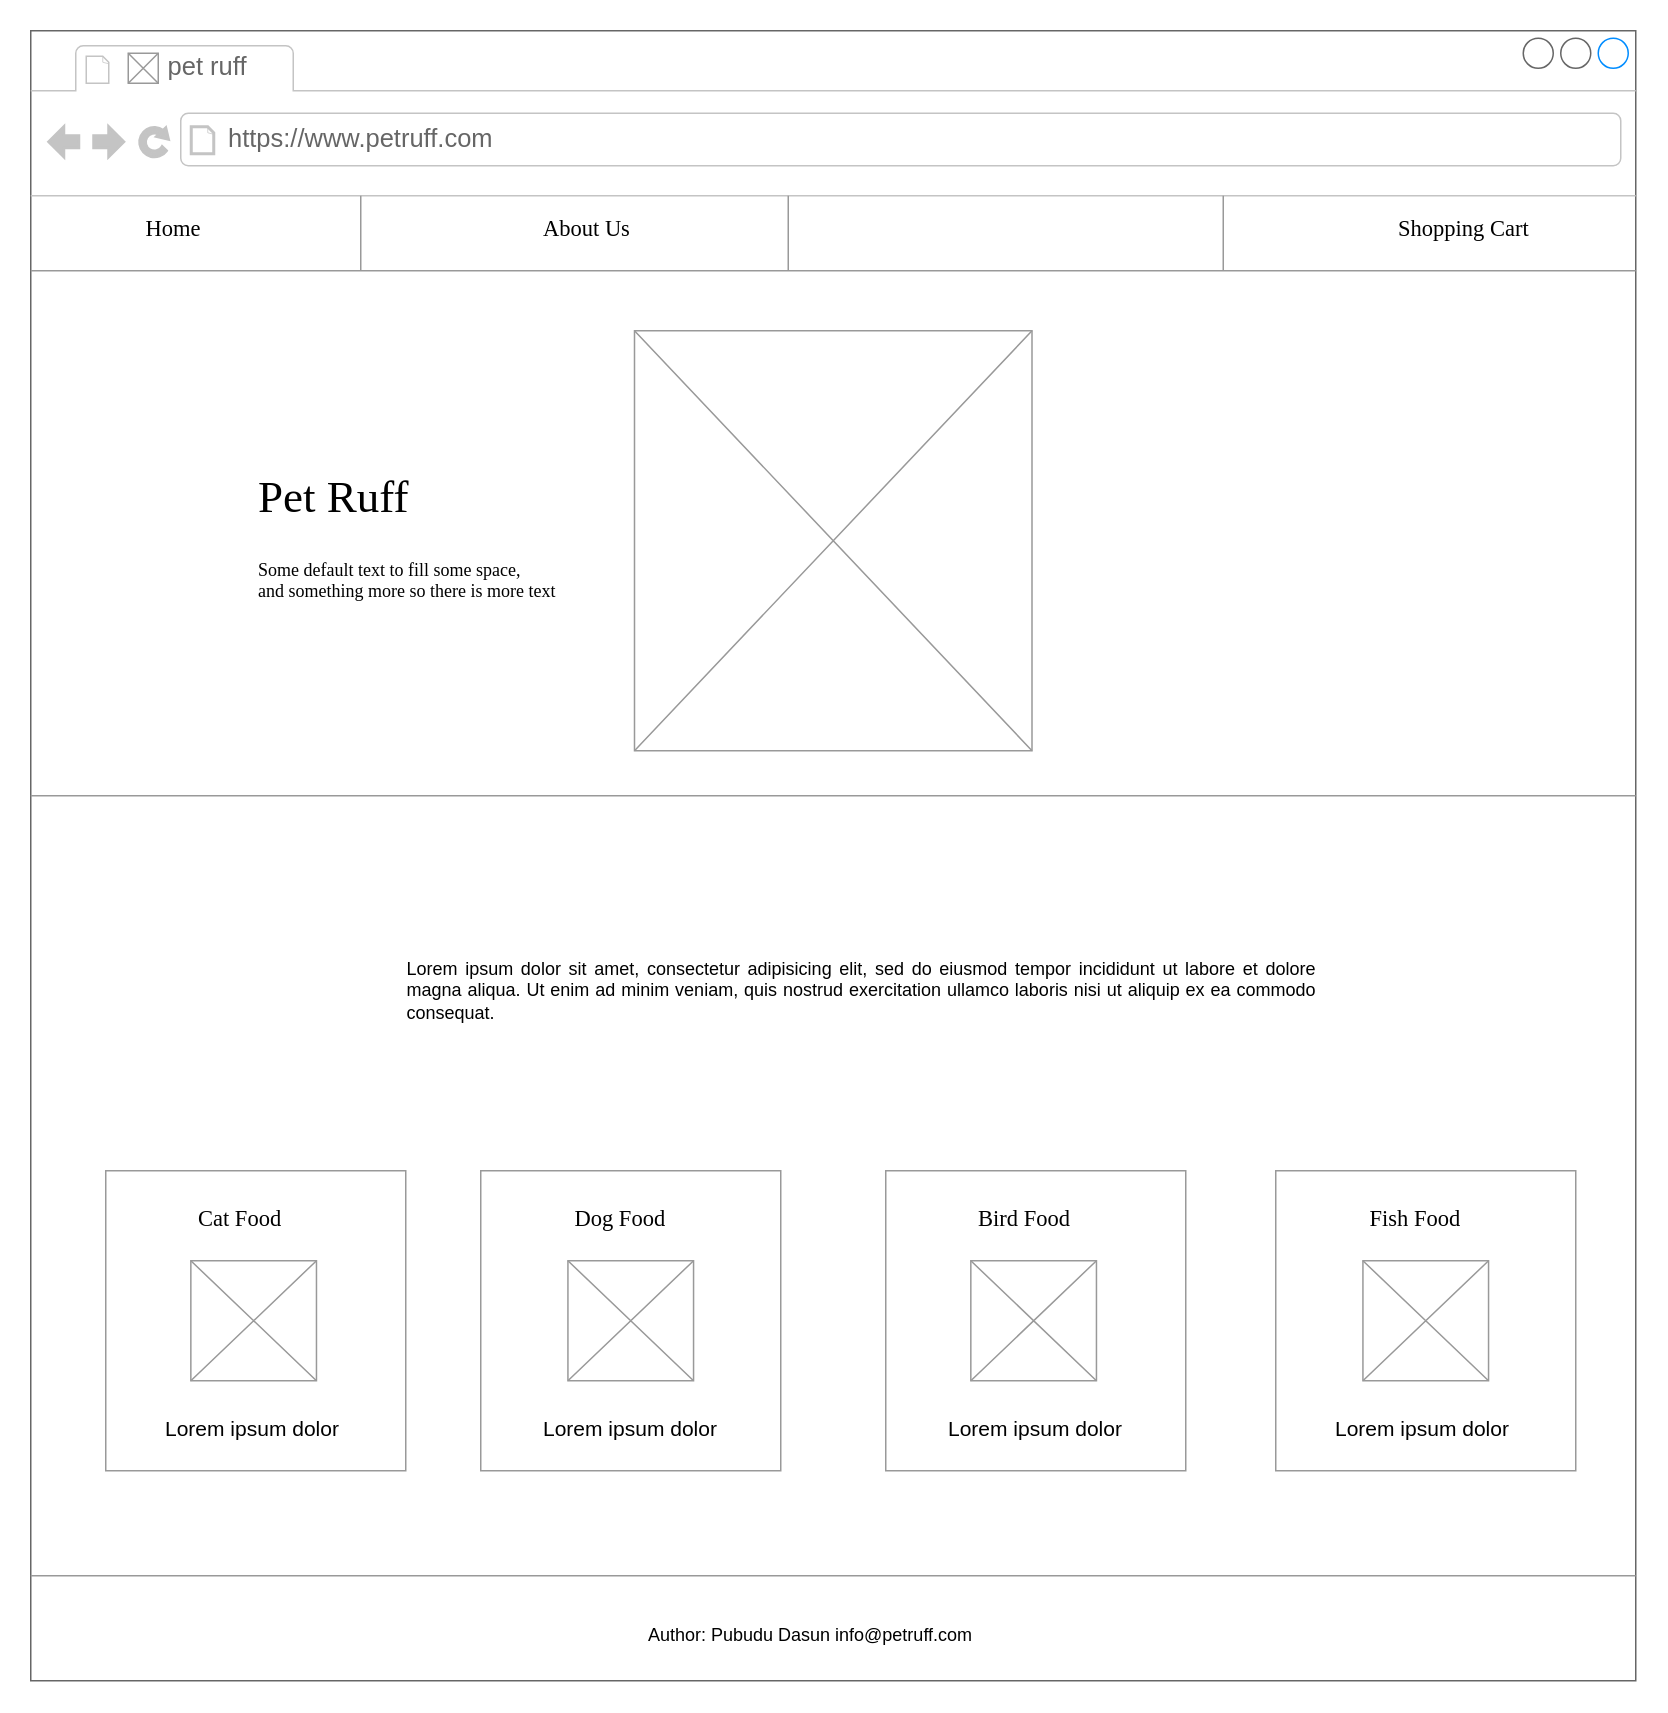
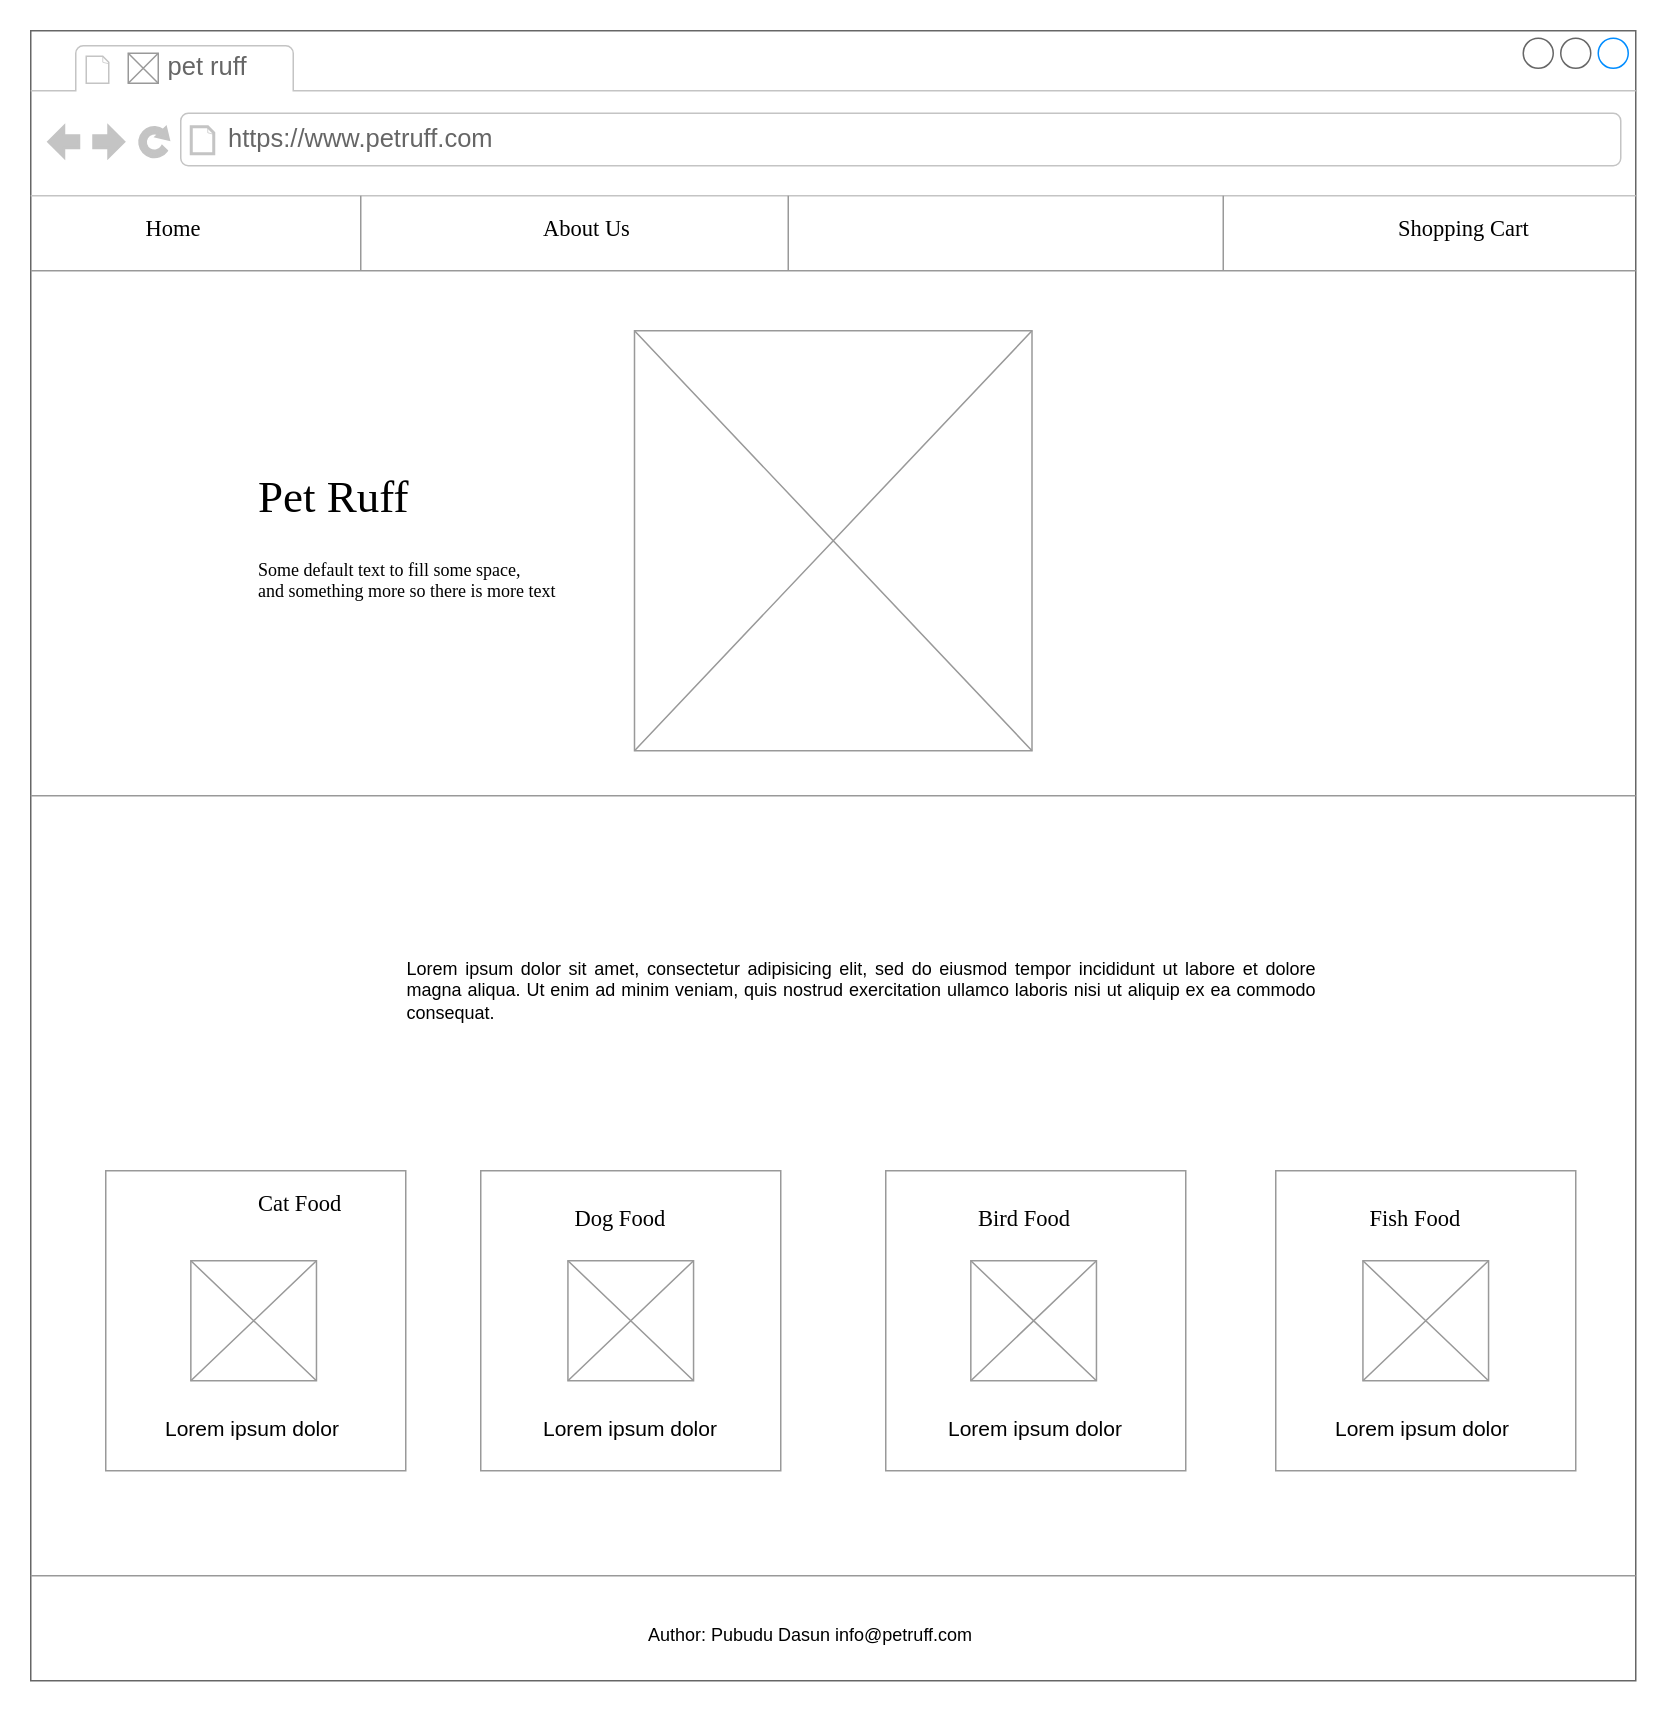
node "Cat Food": moved (256, 1223) -> (316, 1208)
